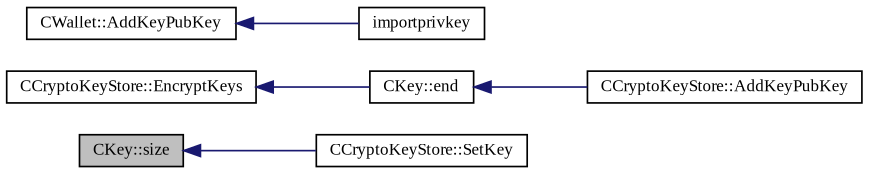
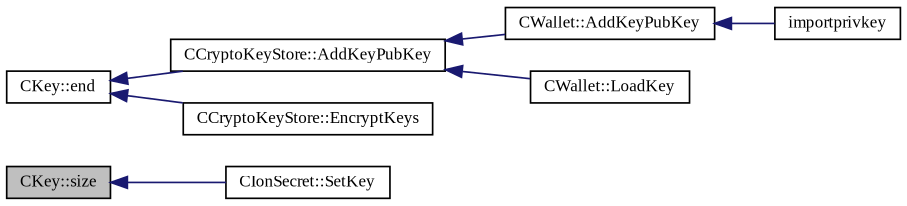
edge "CWallet::AddKeyPubKey" -> "CCryptoKeyStore::AddKeyPubKey": added
edge "CKey::end" -> "CCryptoKeyStore::EncryptKeys": reversed
node "CWallet::LoadKey": added
node "CCryptoKeyStore::SetKey": label "CCryptoKeyStore::SetKey" -> "CIonSecret::SetKey"
